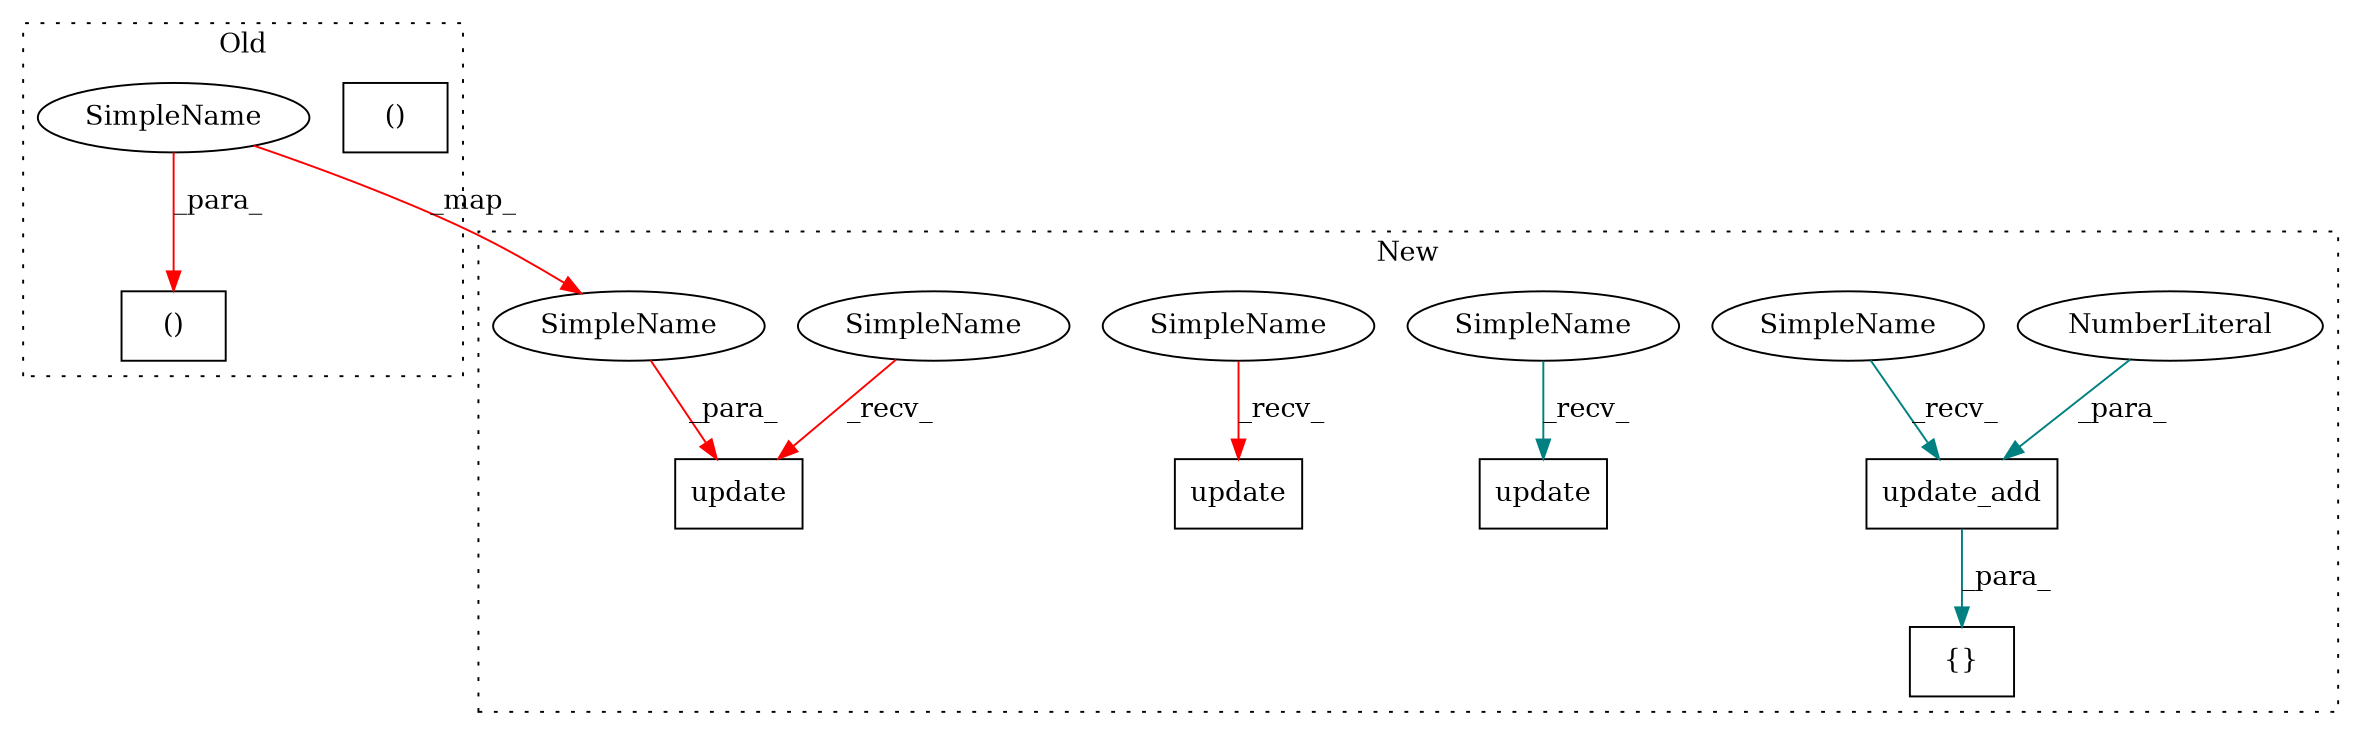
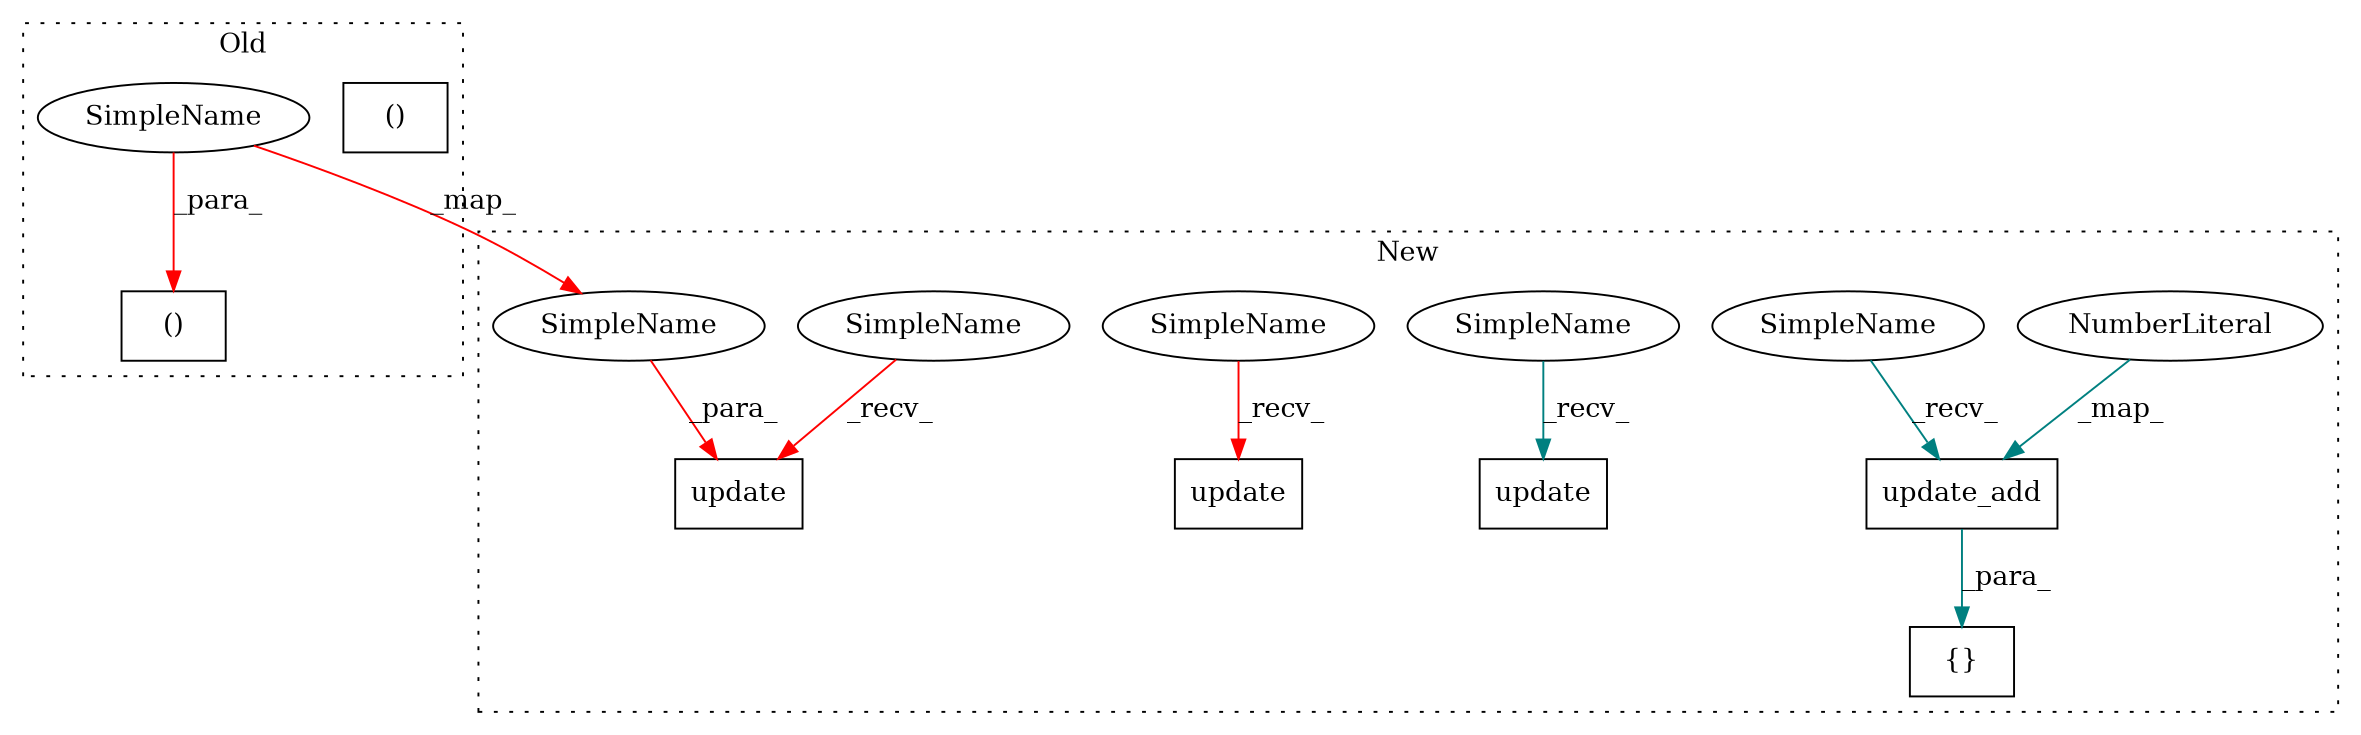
edge "NumberLiteral" -> "update_add": label "_para_" -> "_map_"
